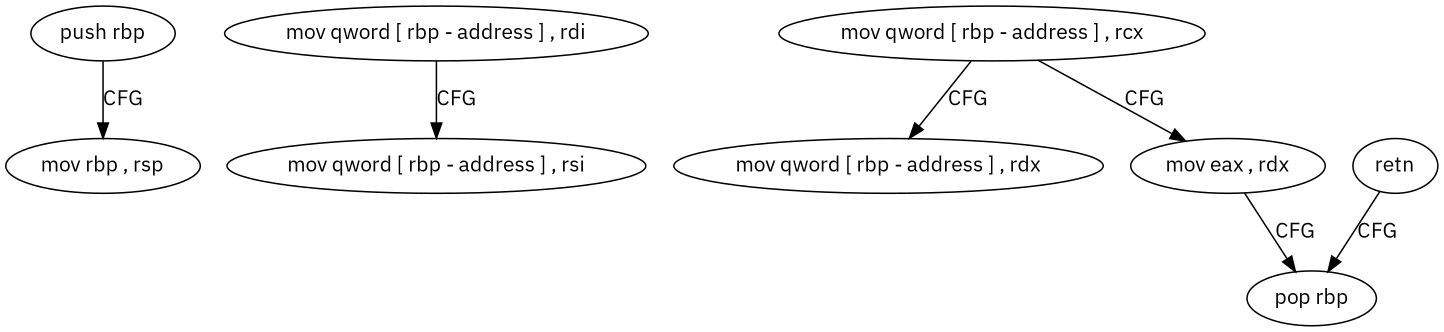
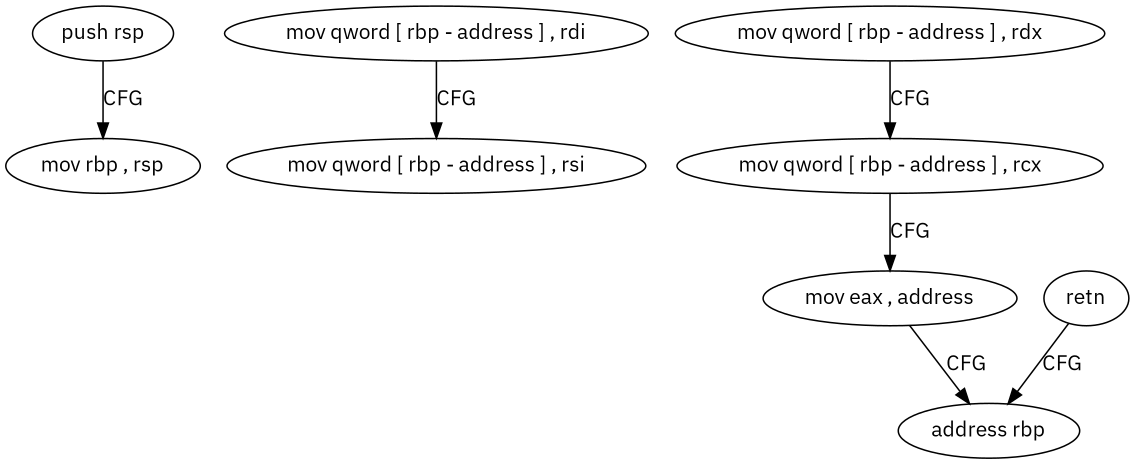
node "push rbp": label "push rbp" -> "push rsp"
edge "mov qword [ rbp - address ] , rcx" -> "mov qword [ rbp - address ] , rdx": reversed
node "mov eax , rdx": label "mov eax , rdx" -> "mov eax , address"
node "pop rbp": label "pop rbp" -> "address rbp"
